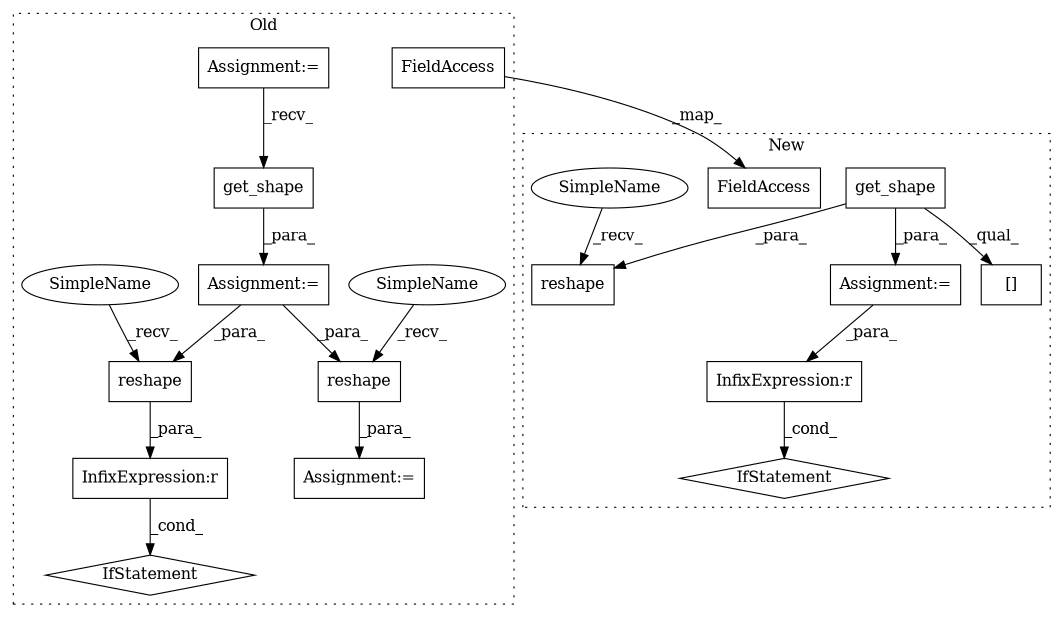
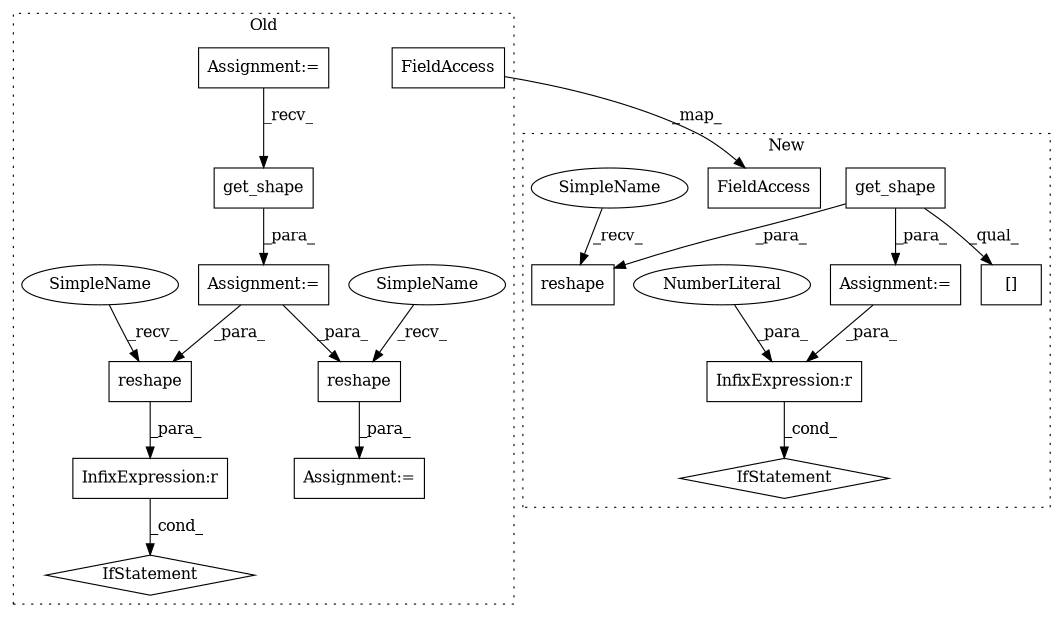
node "NumberLiteral": added
